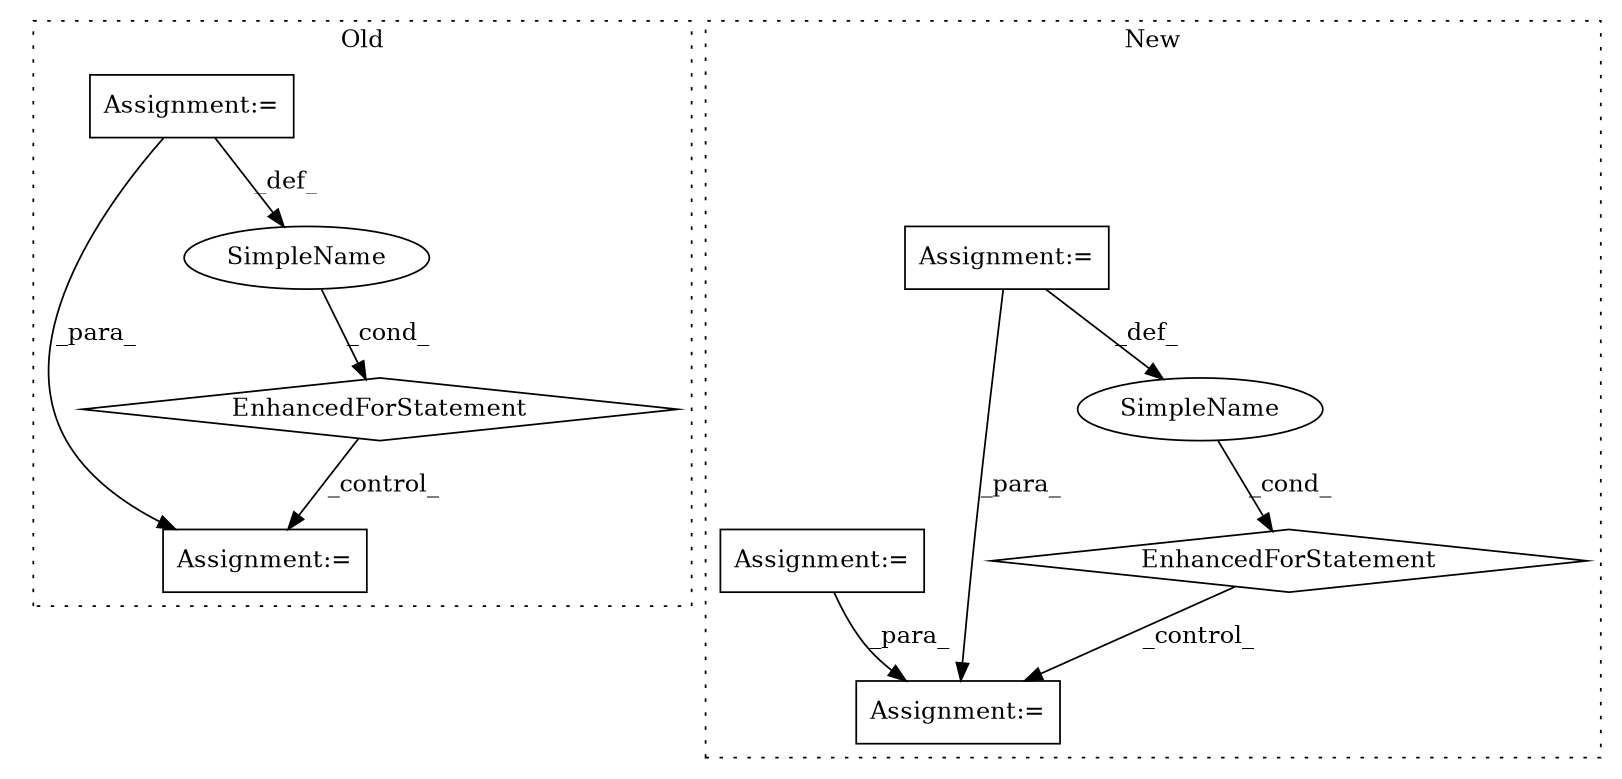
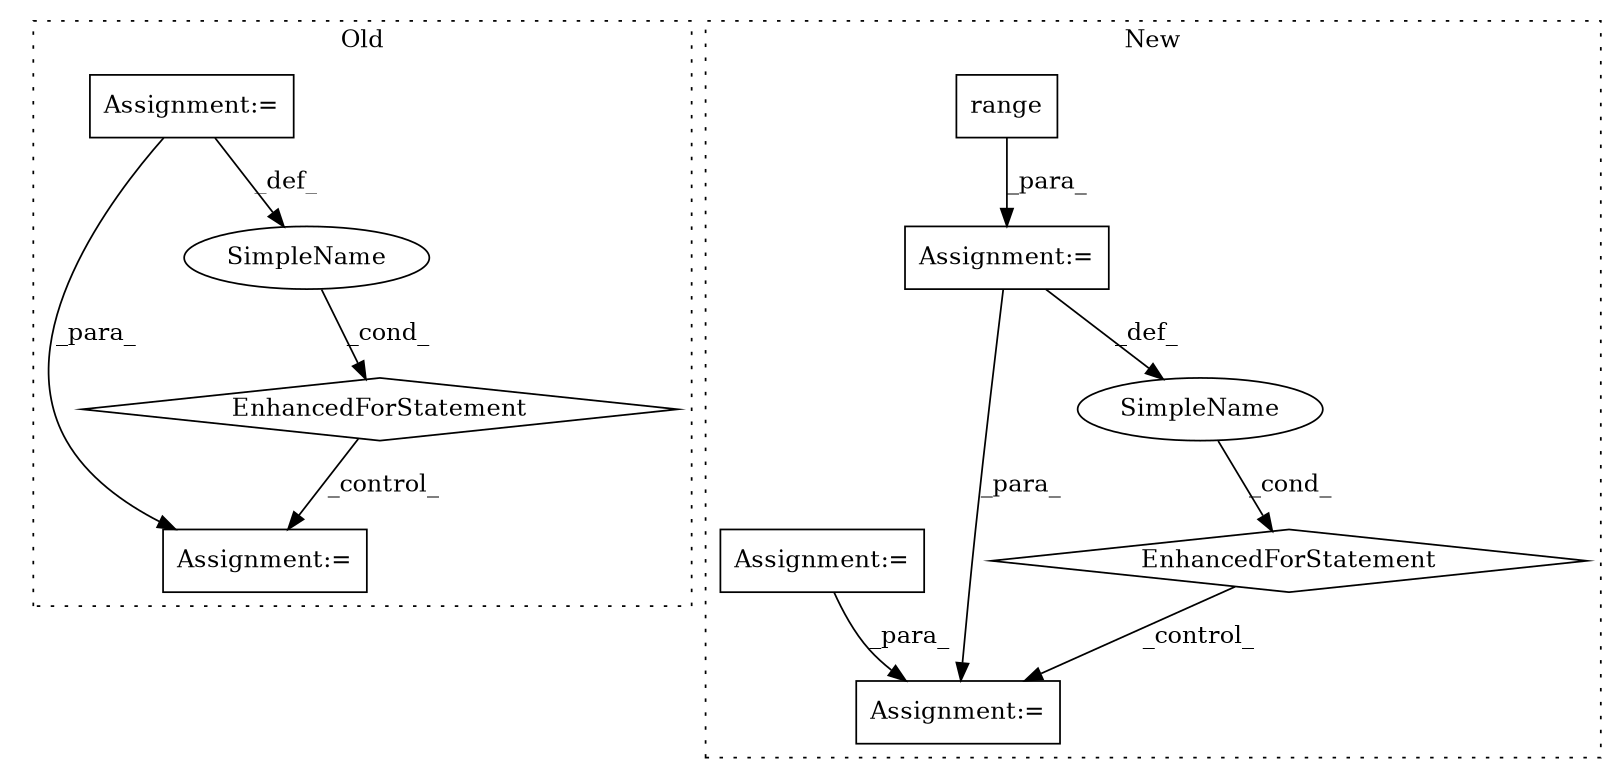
node "range": added
